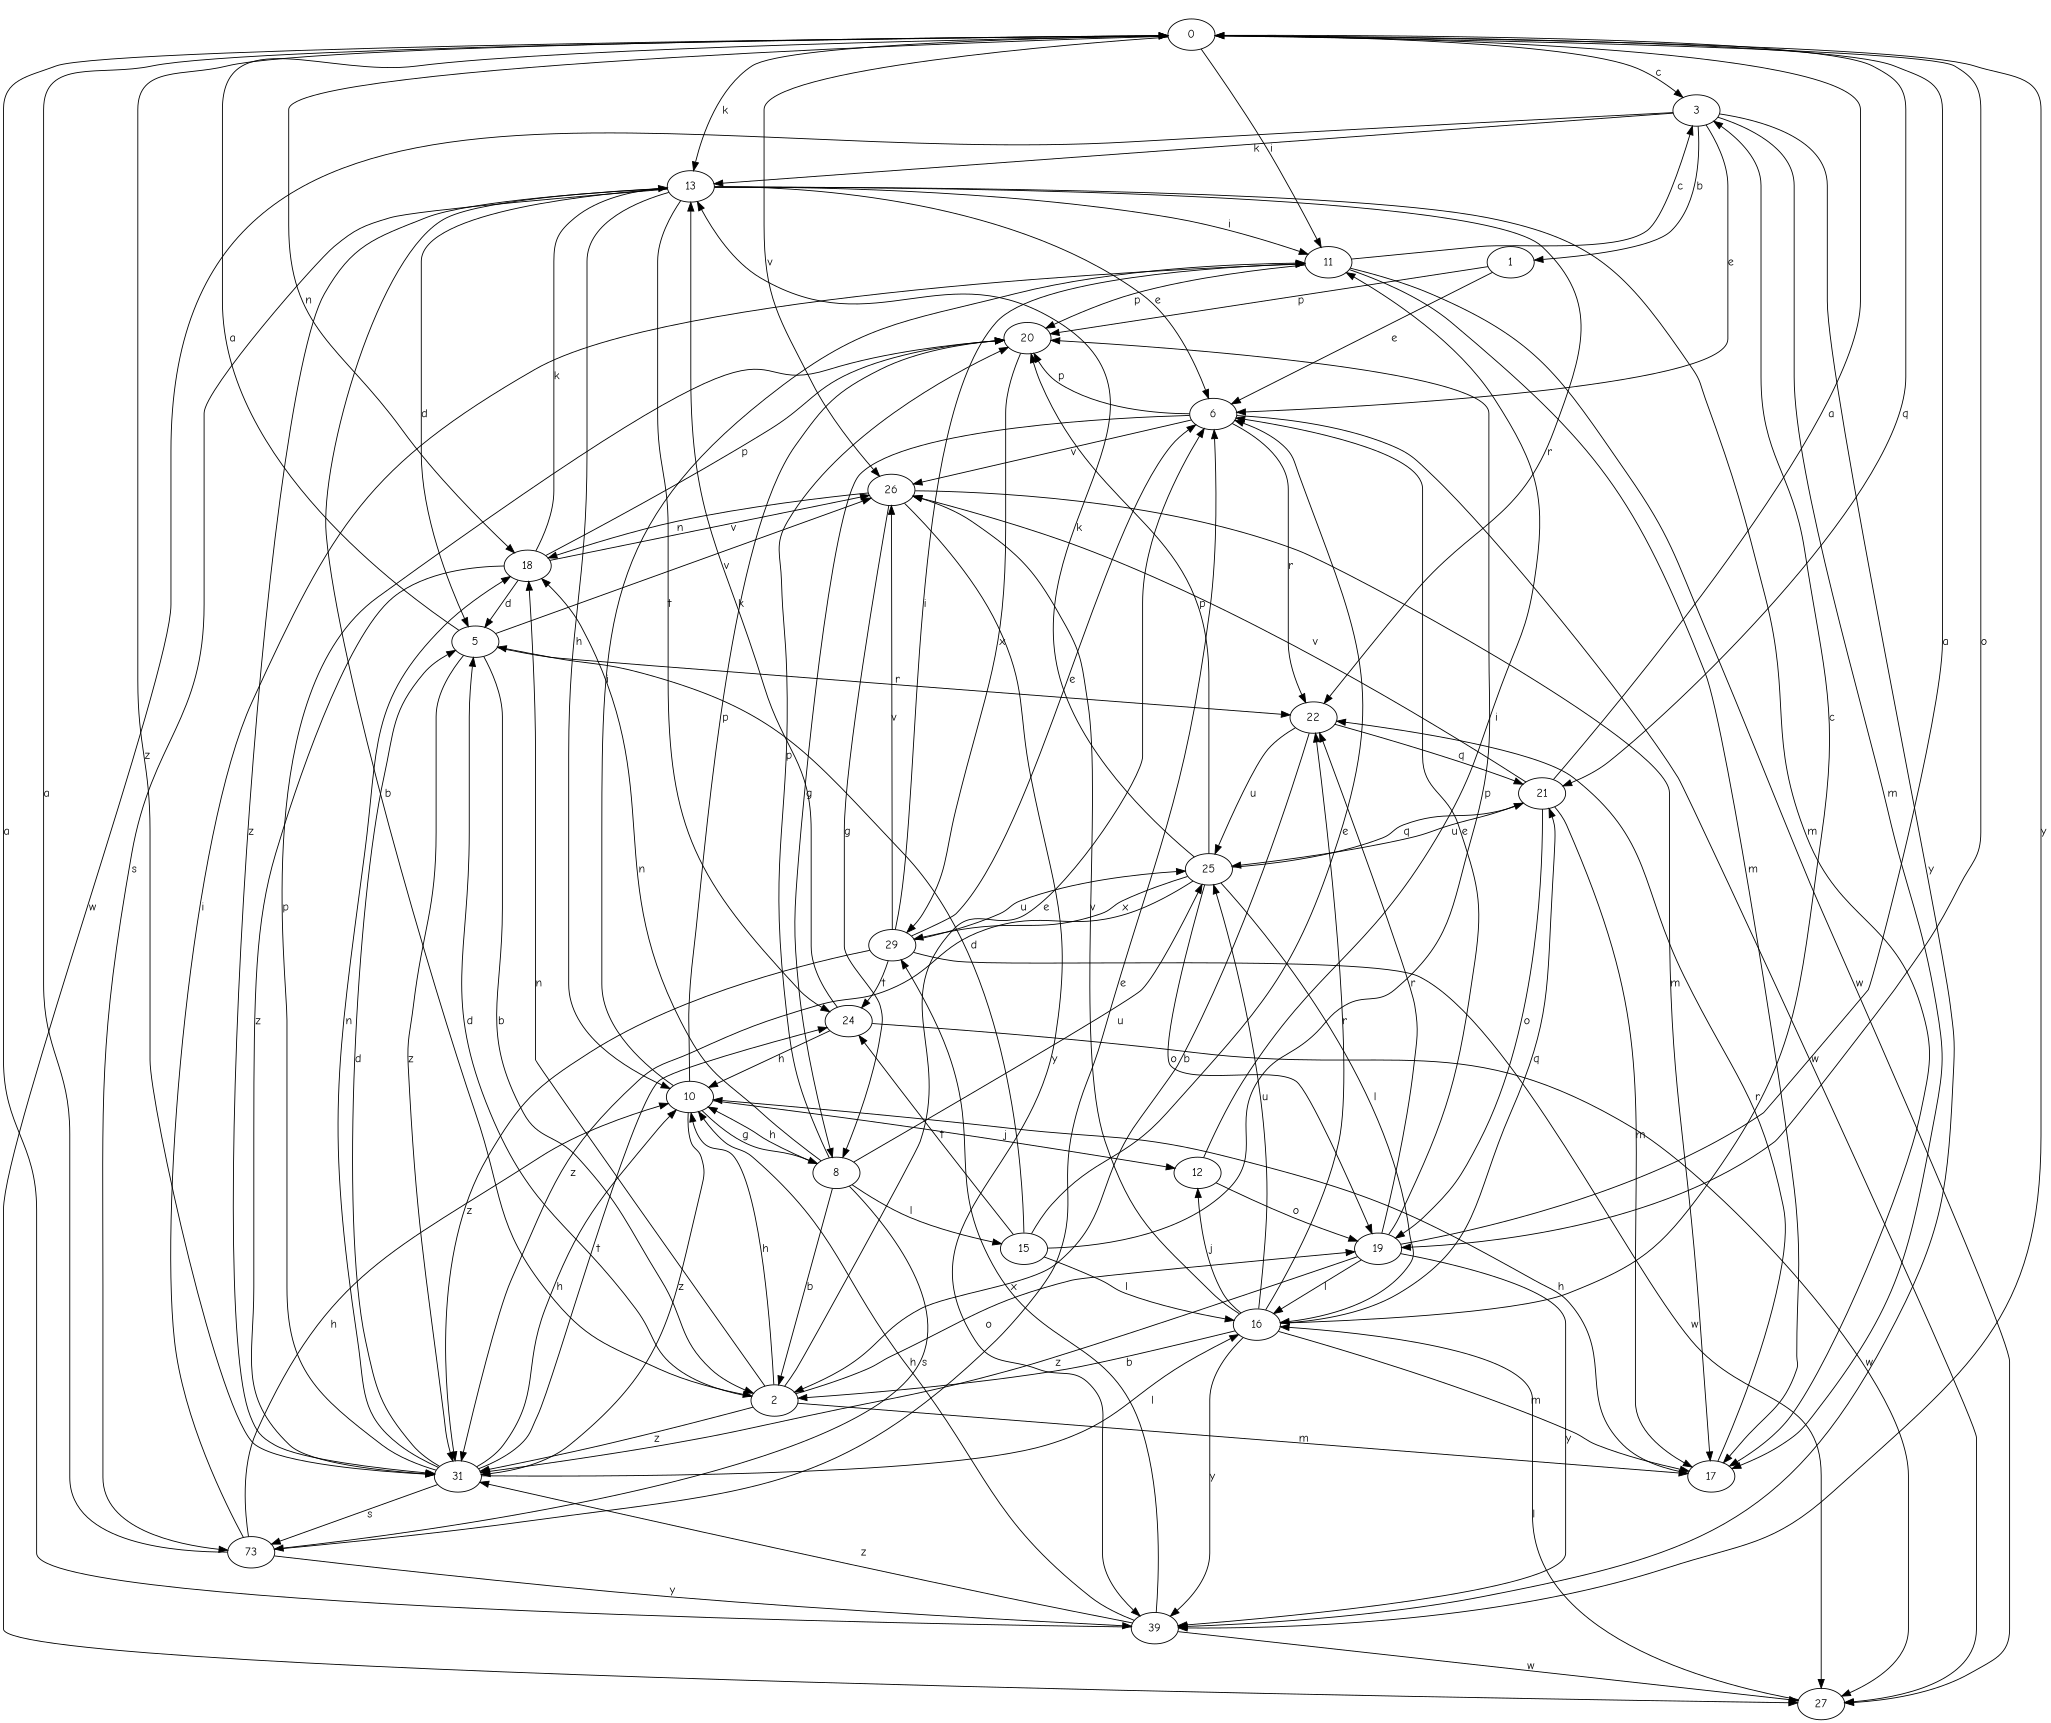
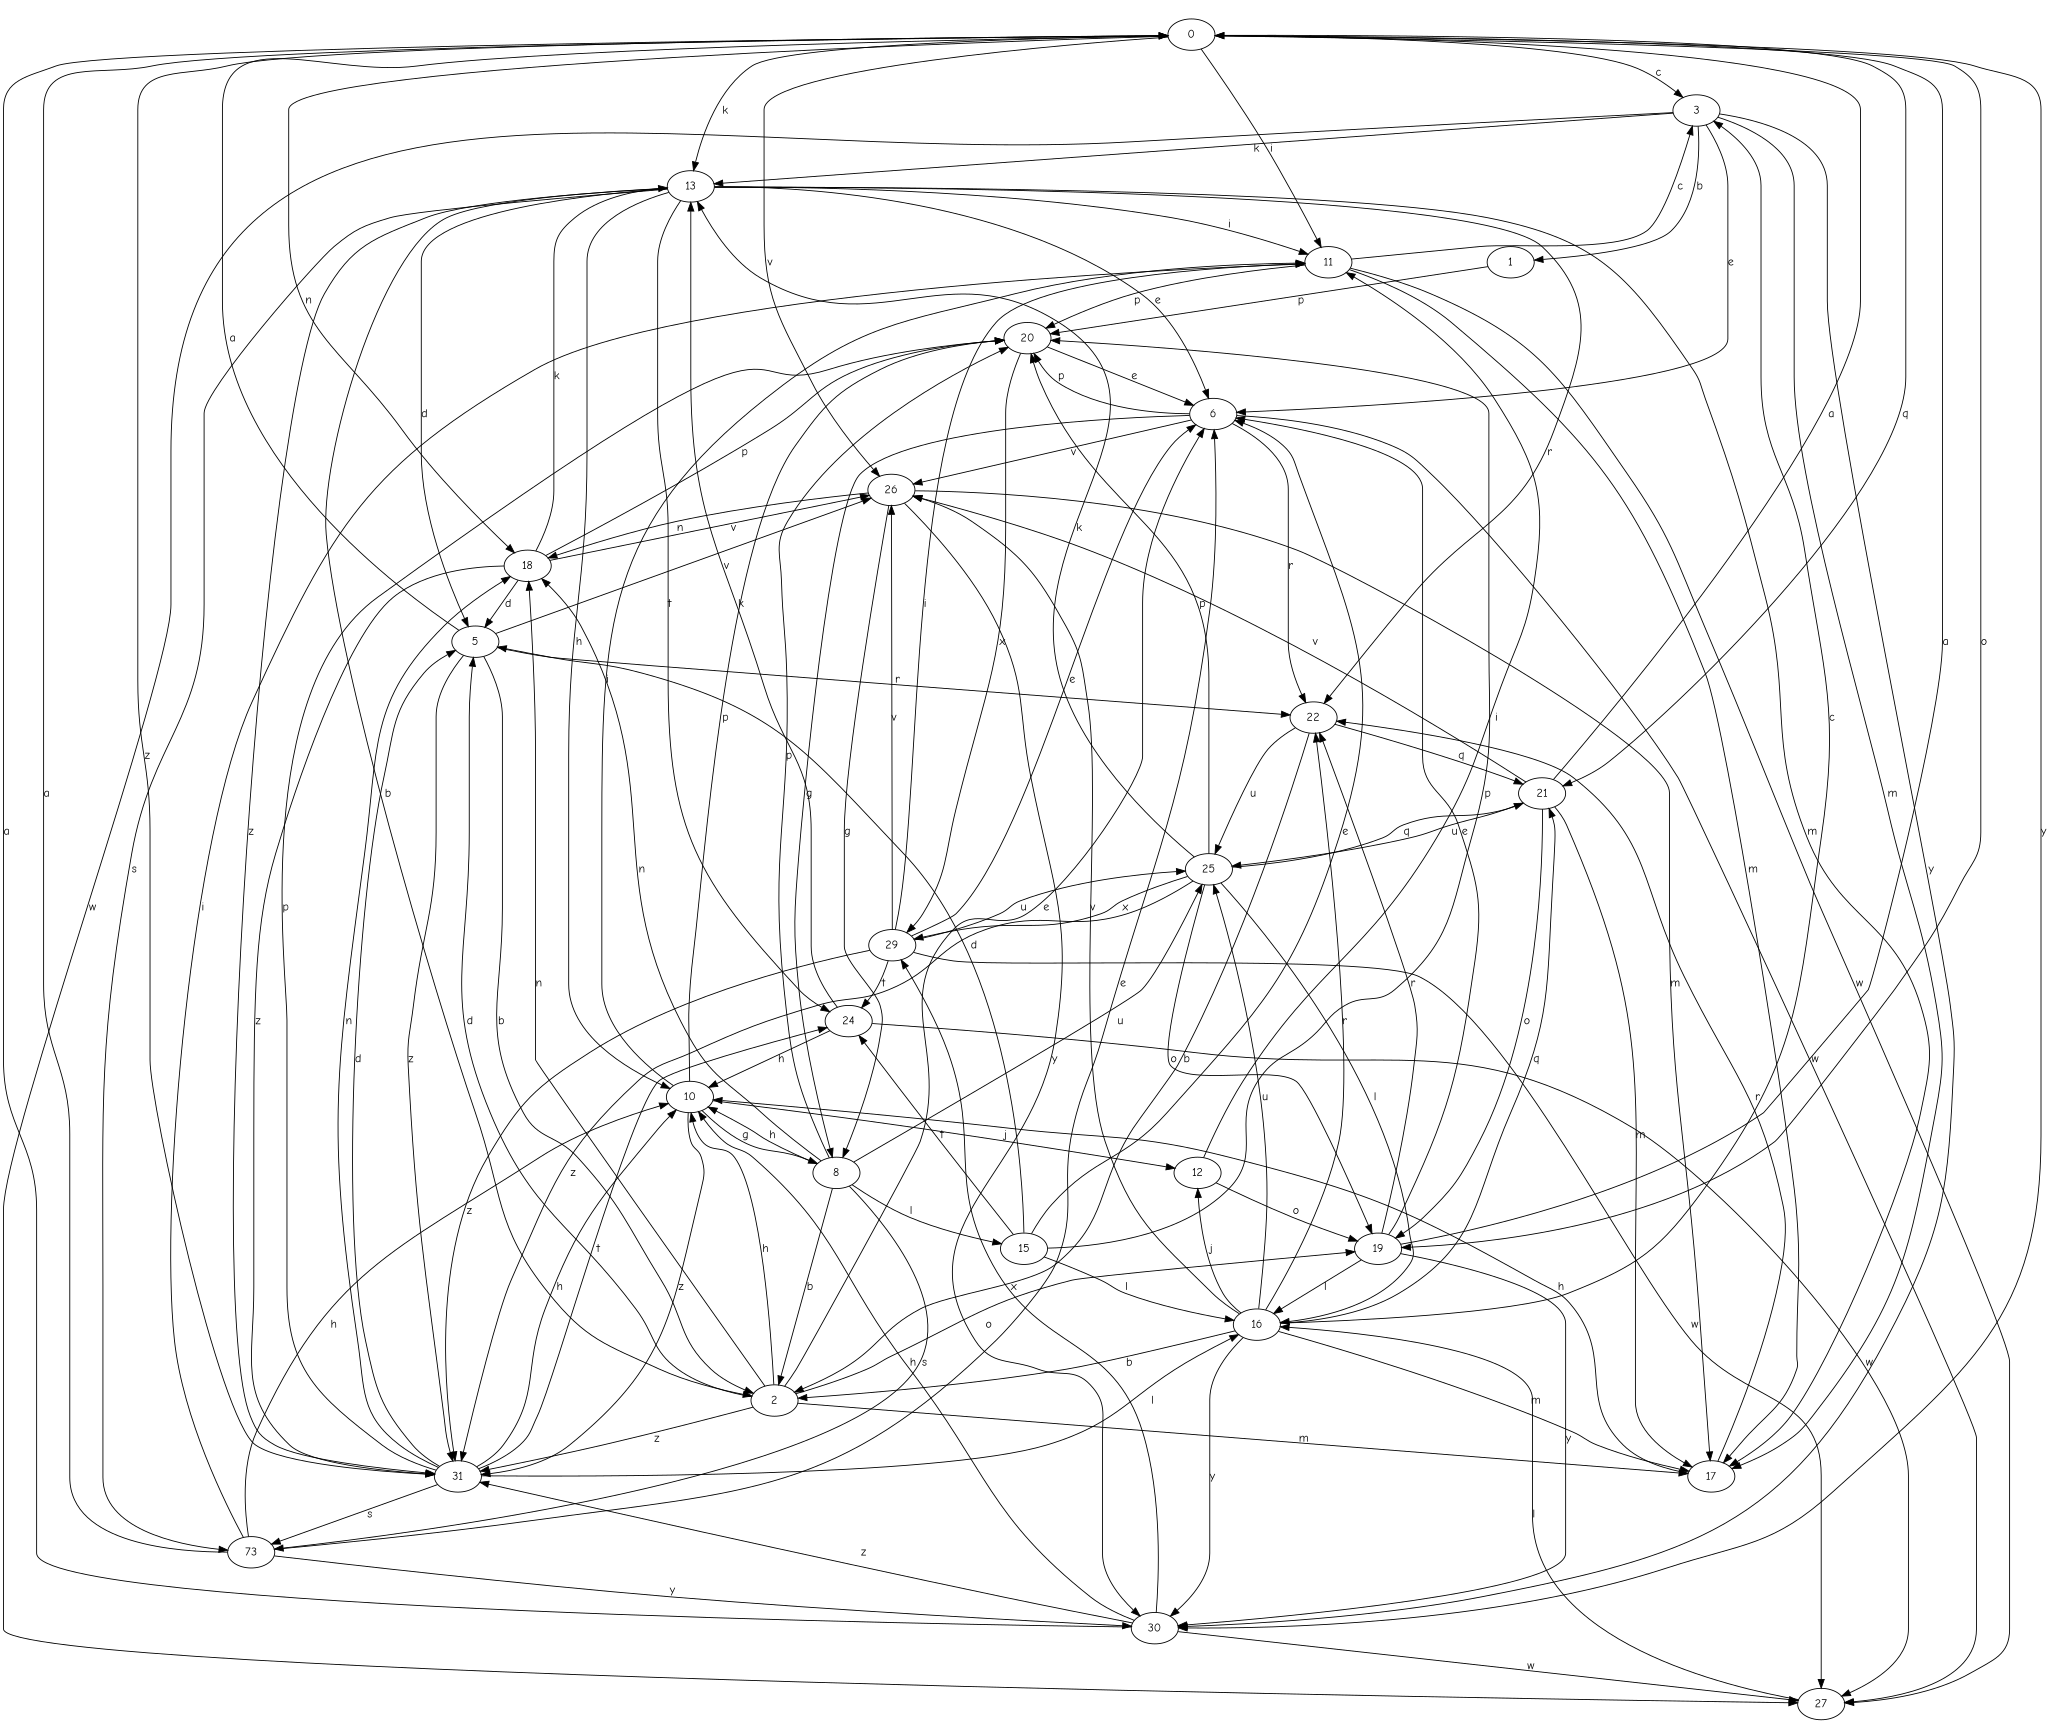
edge "1" -> "6": now "20" -> "6"
edge "19" -> "31": removed, label "z"
node "39": label "39" -> "30"
